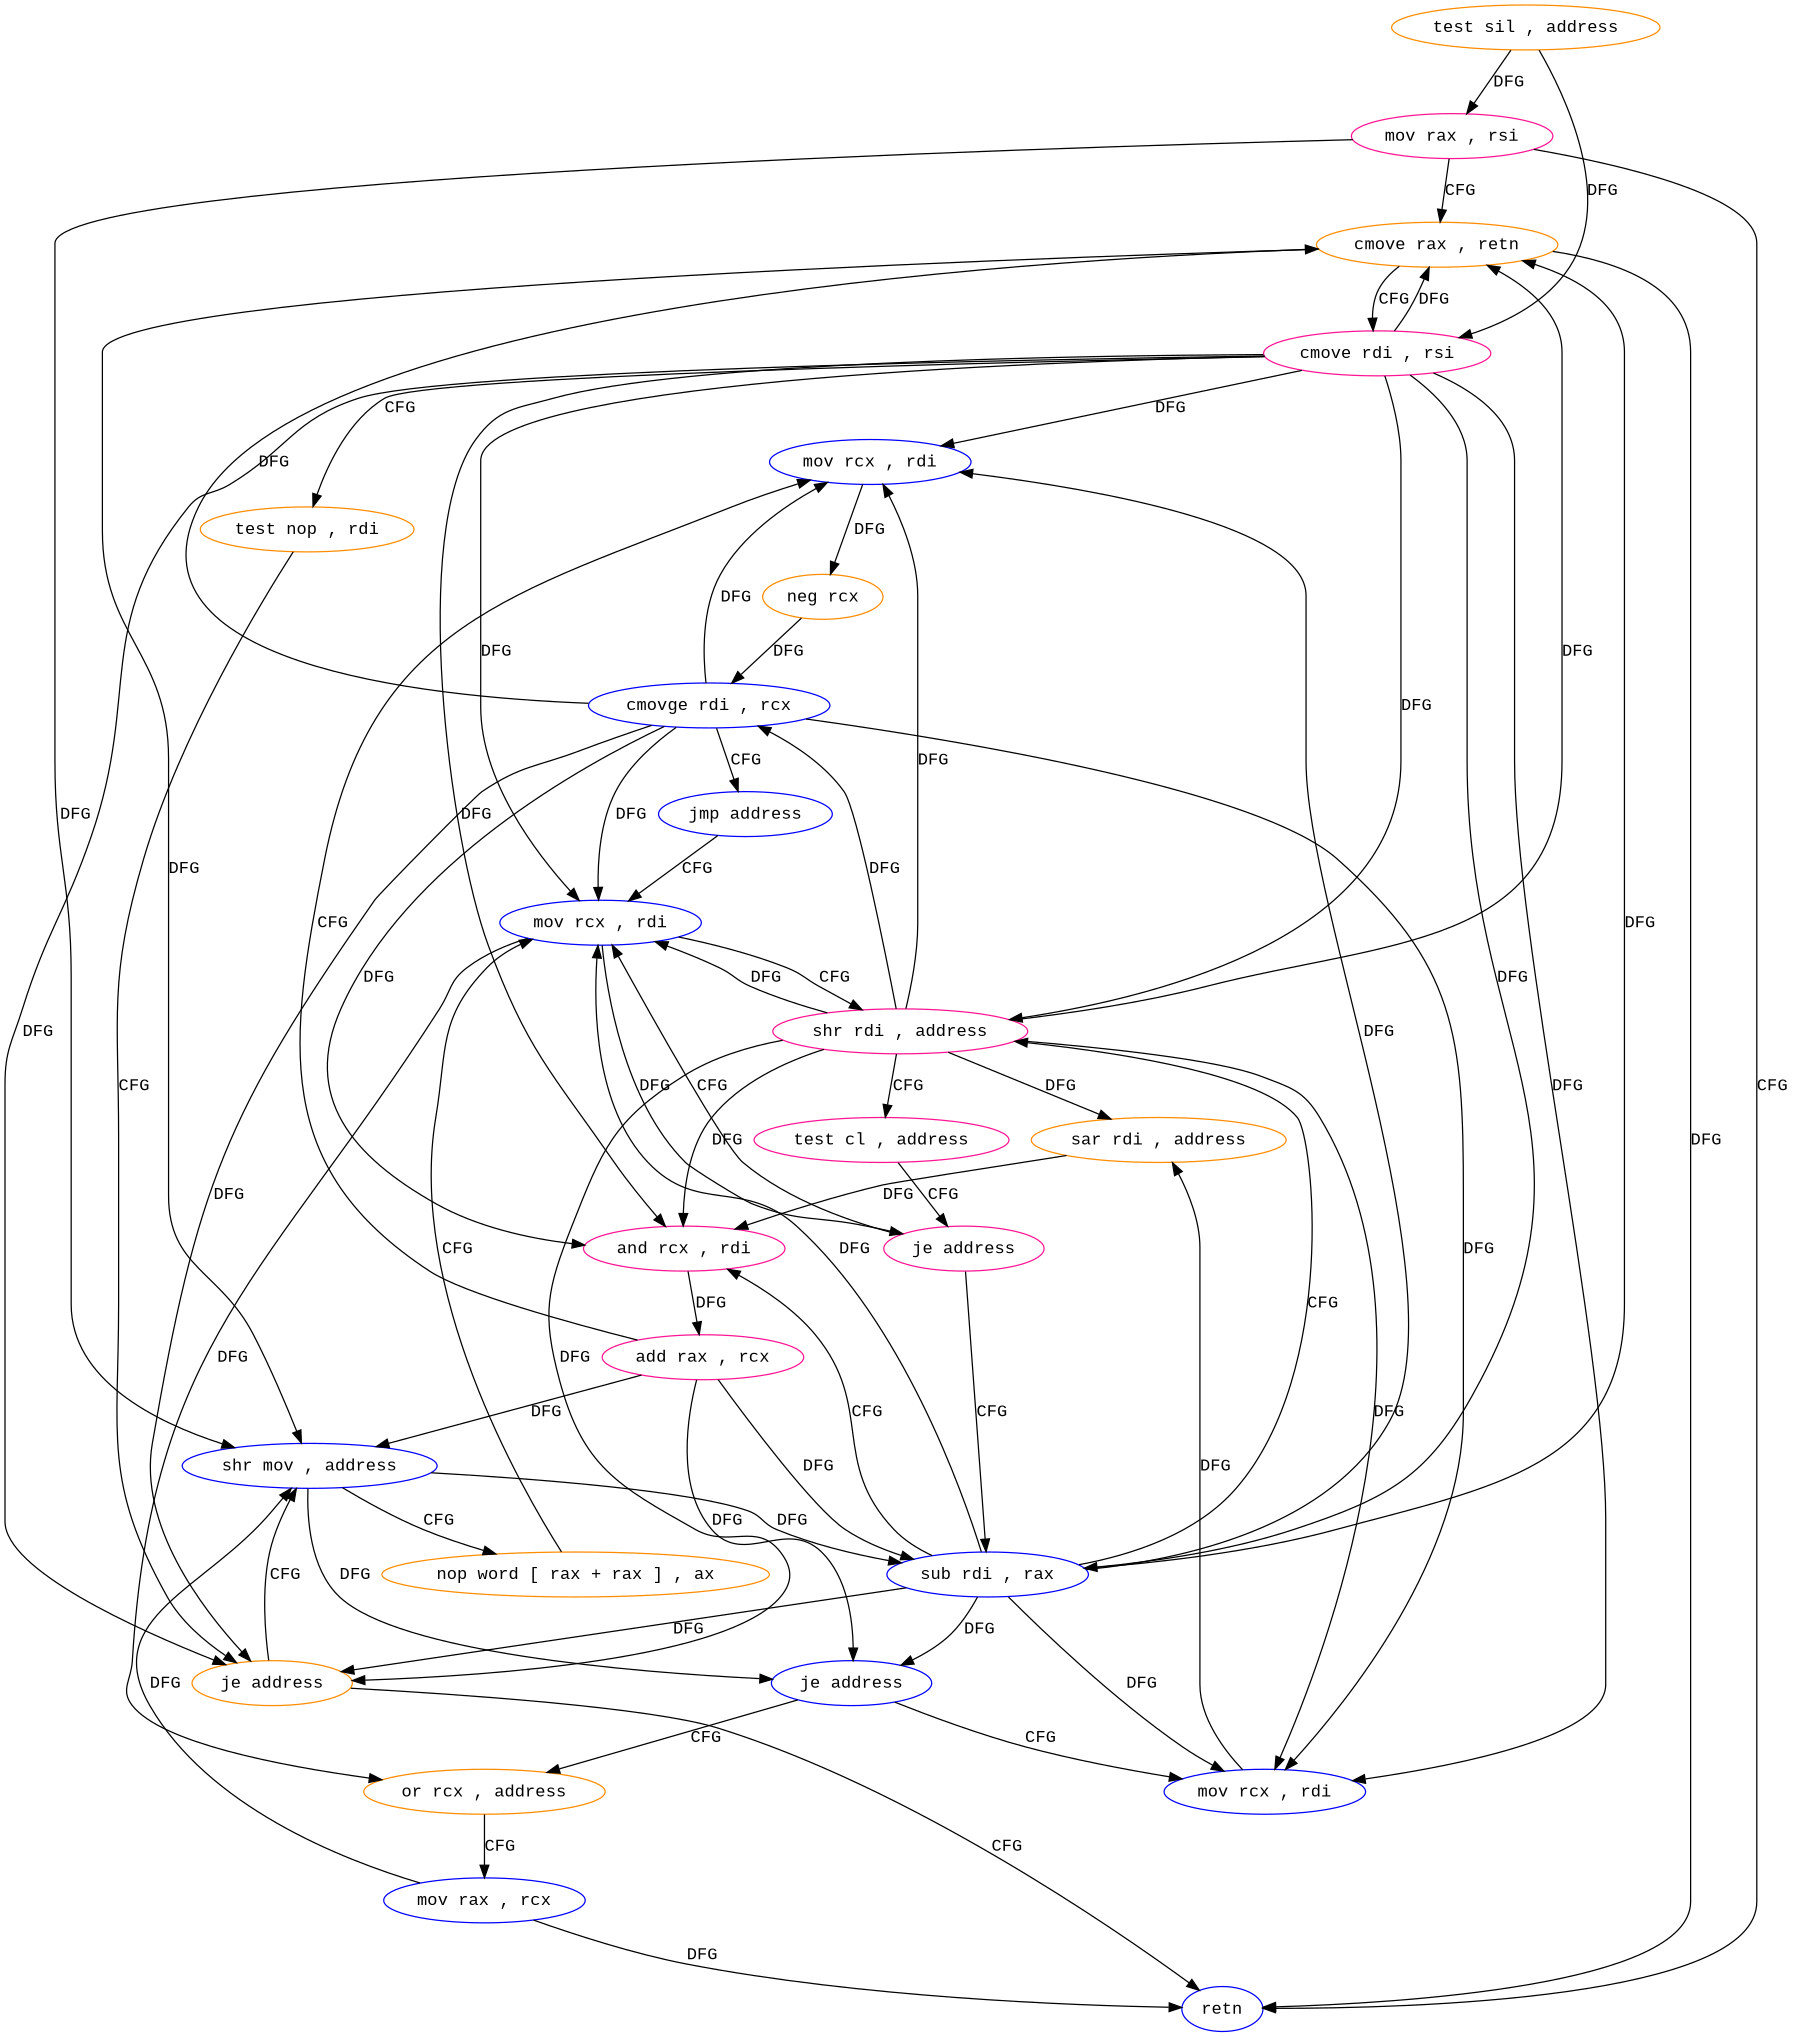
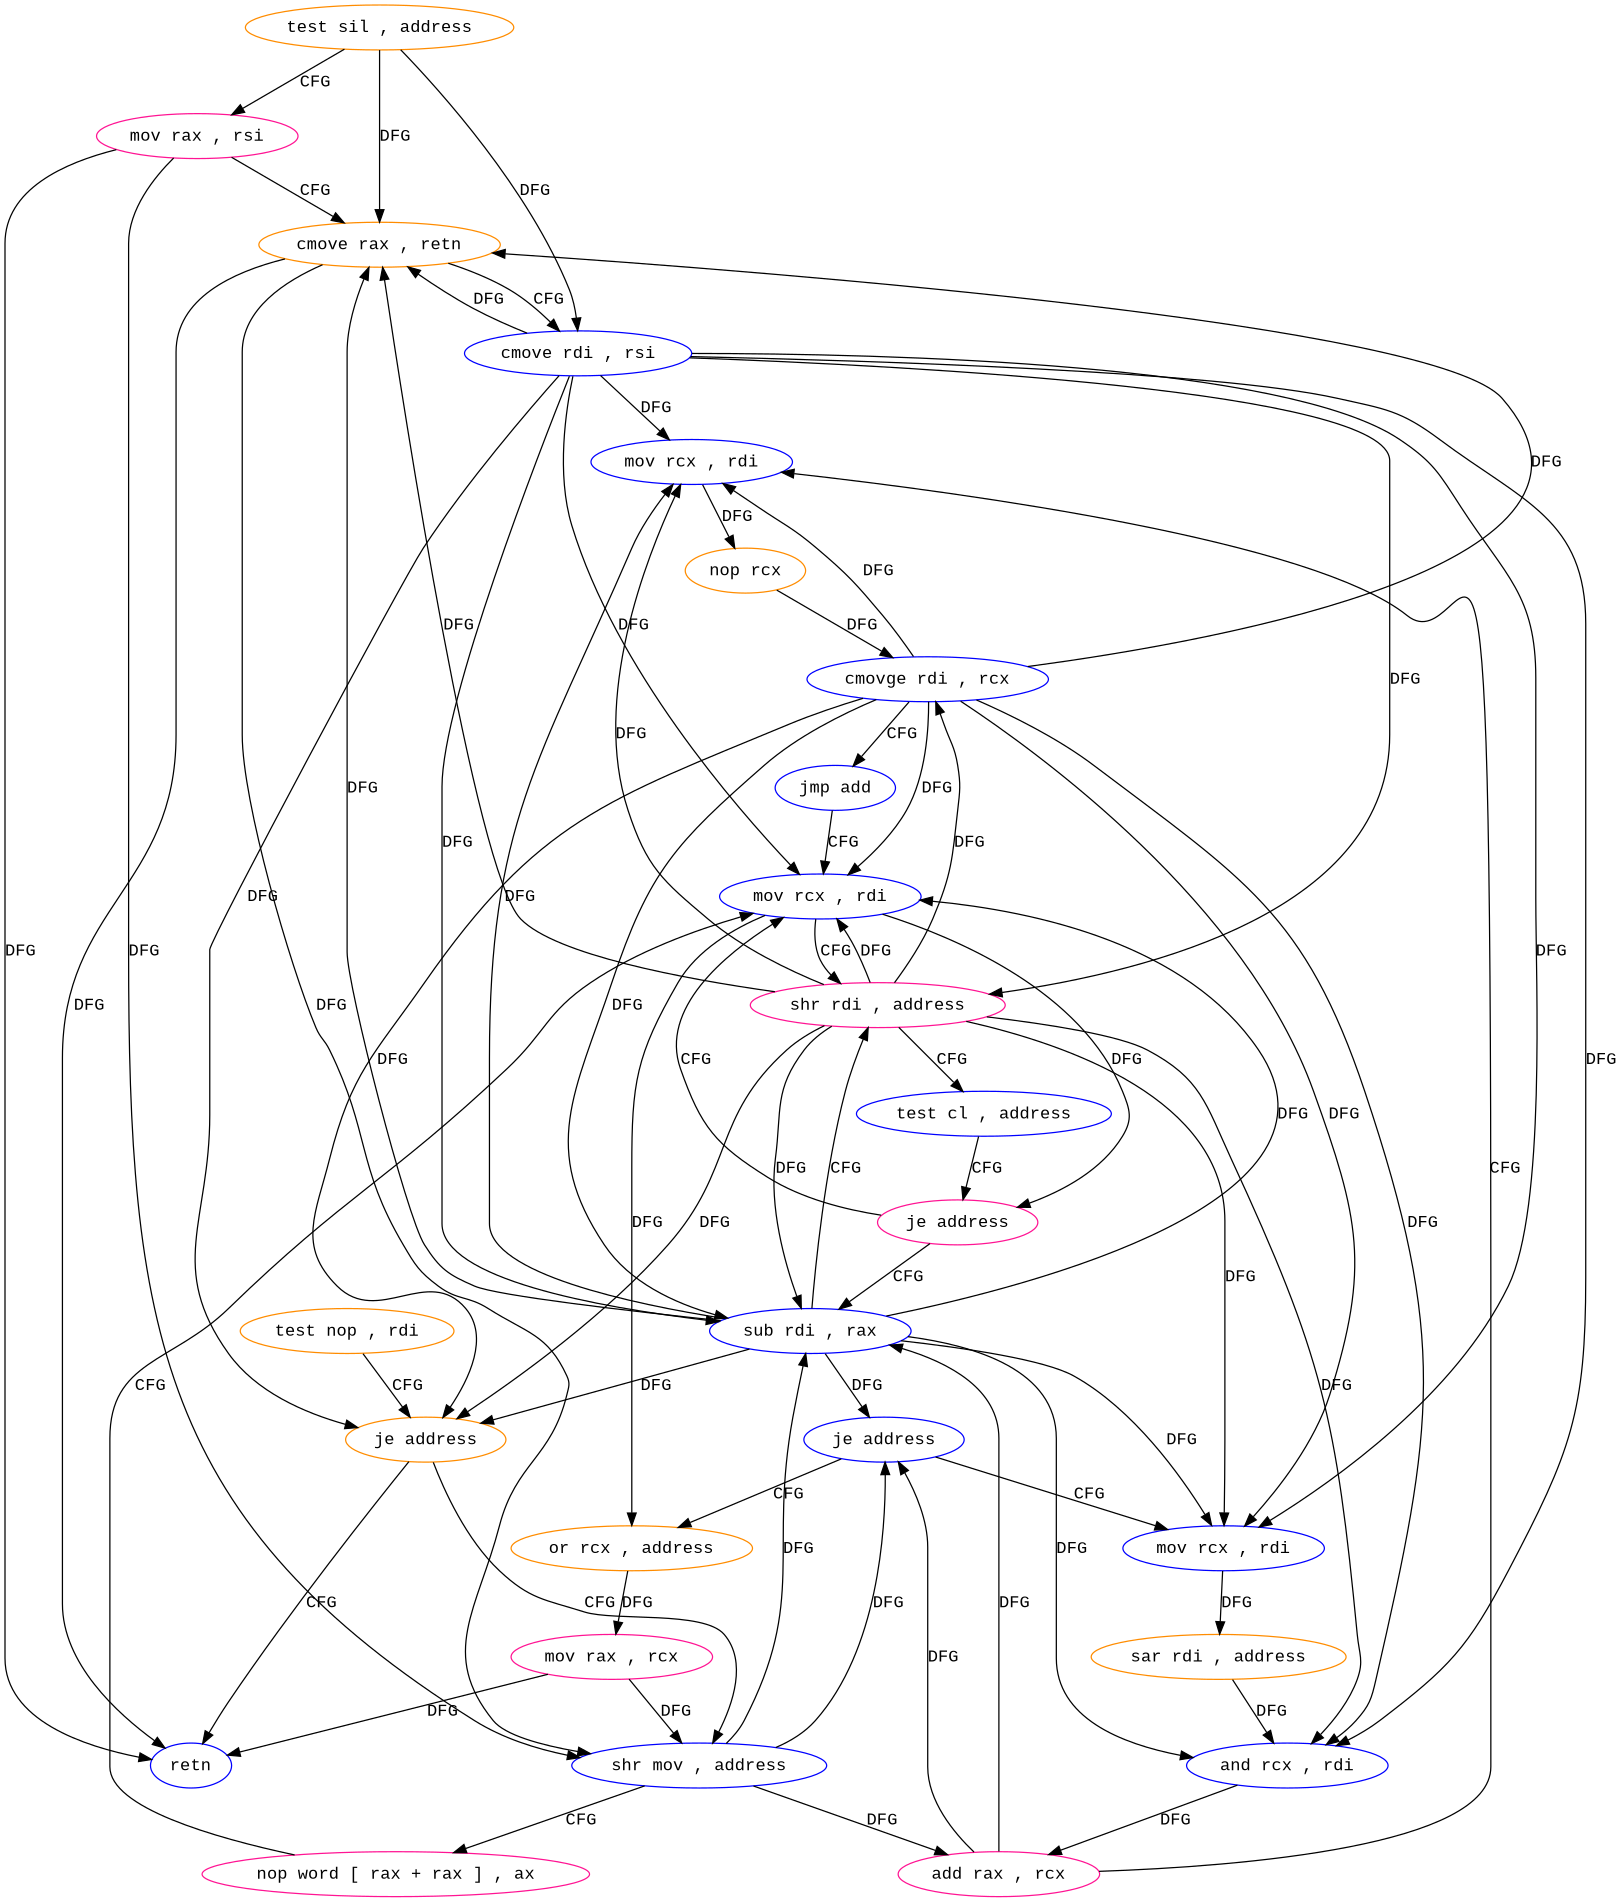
edge "test sil , address" -> "mov rax , rsi": label "DFG" -> "CFG"
edge "test sil , address" -> "cmove rax , retn": added, label "DFG"
node "cmove rdi , rsi": color deeppink -> blue
edge "cmove rdi , rsi" -> "test nop , rdi": removed, label "CFG"
node "neg rcx": label "neg rcx" -> "nop rcx"
node "jmp address": label "jmp address" -> "jmp add"
edge "cmovge rdi , rcx" -> "sub rdi , rax": added, label "DFG"
edge "shr rdi , address" -> "sar rdi , address": now "shr rdi , address" -> "sub rdi , rax"
edge "mov rax , rsi" -> "retn": label "CFG" -> "DFG"
node "test cl , address": color deeppink -> blue
node "and rcx , rdi": color deeppink -> blue
edge "add rax , rcx" -> "shr mov , address": reversed
edge "sub rdi , rax" -> "and rcx , rdi": label "CFG" -> "DFG"
node "nop word [ rax + rax ] , ax": color darkorange -> deeppink
edge "or rcx , address" -> "mov rax , rcx": label "CFG" -> "DFG"
node "mov rax , rcx": color blue -> deeppink
